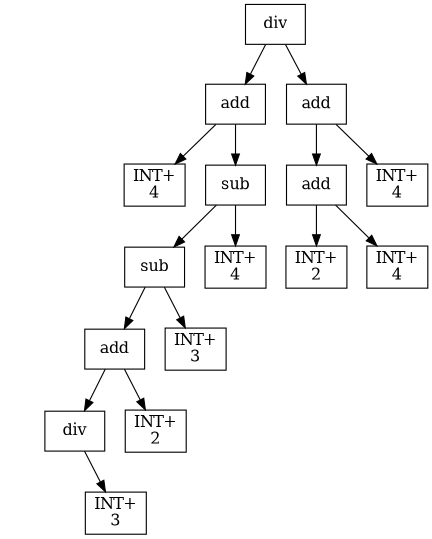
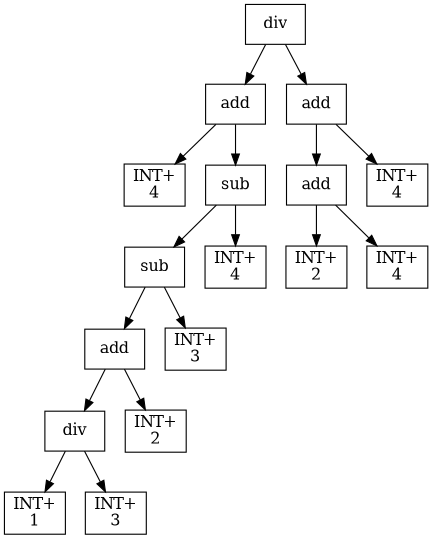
node "INT+ 1": added
